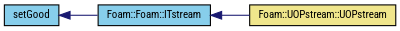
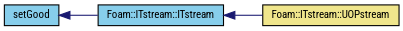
node "Foam::Foam::ITstream": label "Foam::Foam::ITstream" -> "Foam::ITstream::ITstream"
node "Foam::UOPstream::UOPstream": label "Foam::UOPstream::UOPstream" -> "Foam::ITstream::UOPstream"
